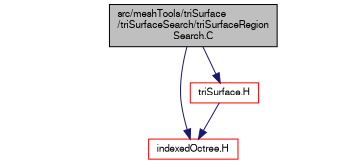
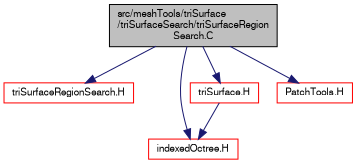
node "triSurfaceRegionSearch.H": added
node "PatchTools.H": added
